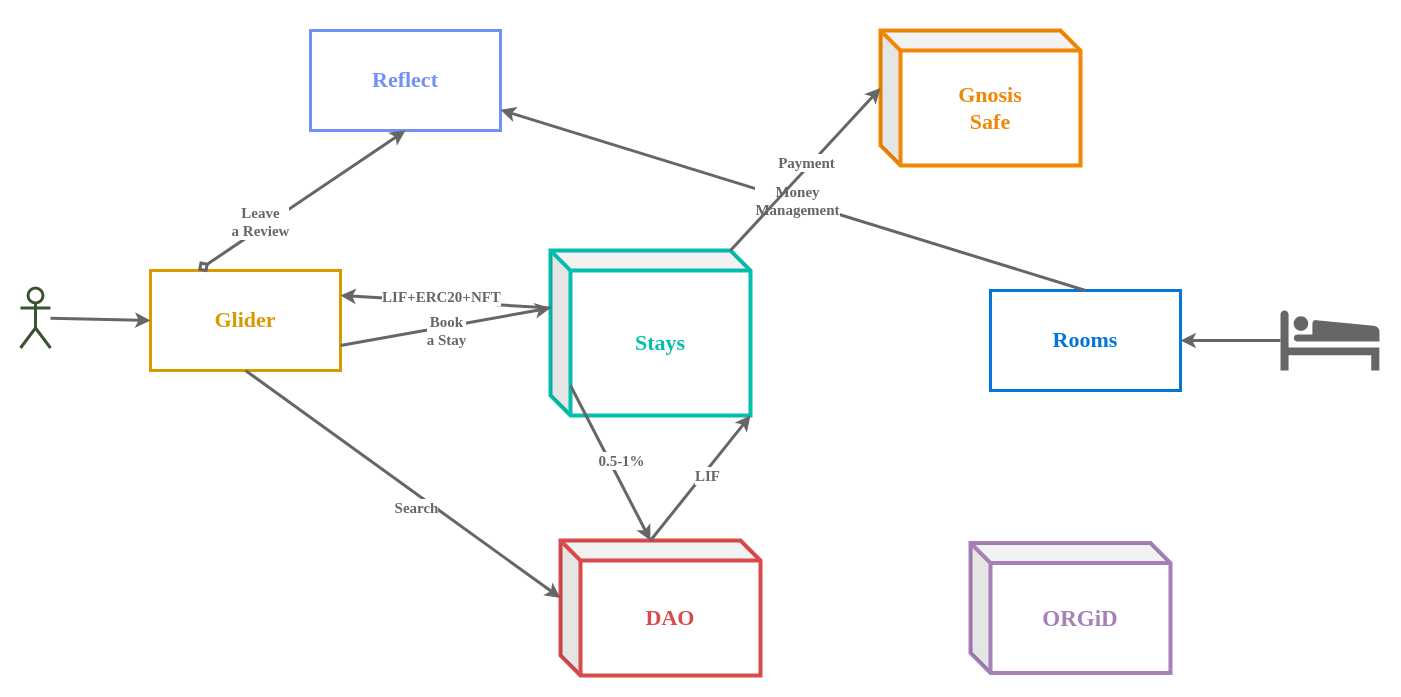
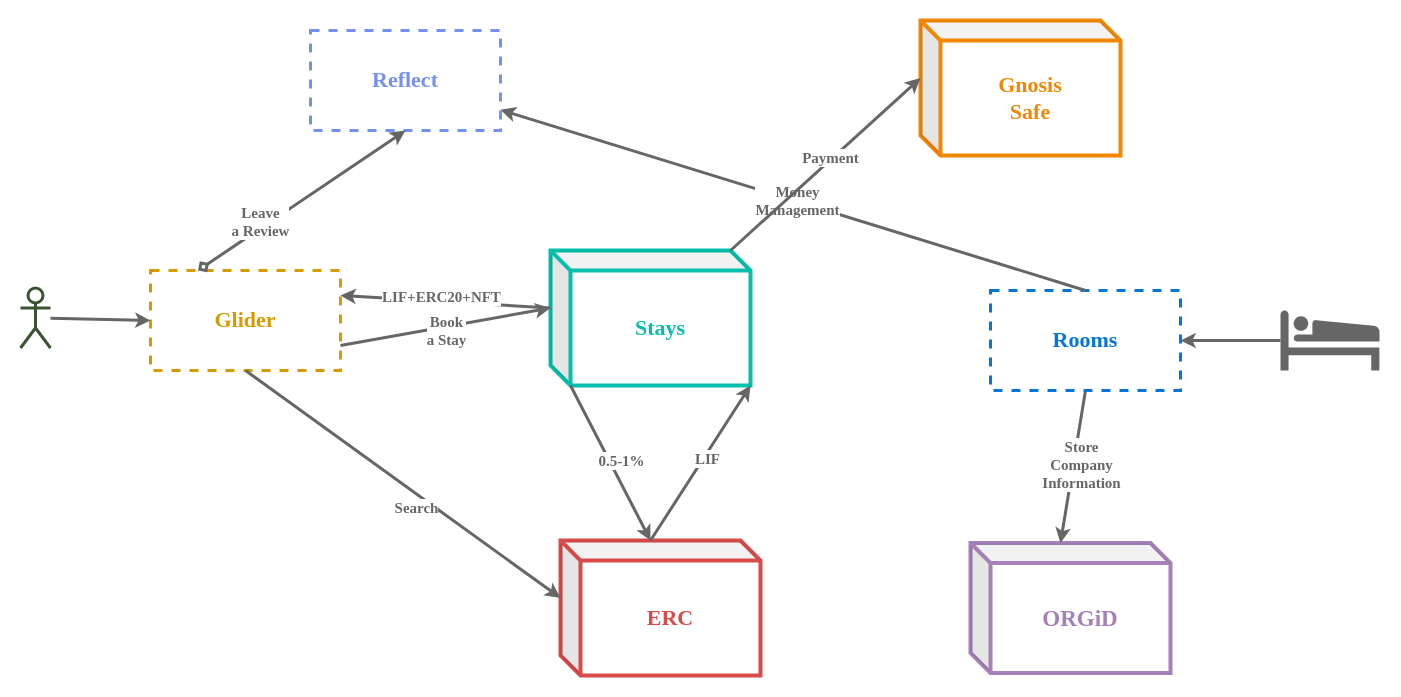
node "Reflect": style solid -> dashed
node "Gnosis Safe": moved (981, 98) -> (1021, 88)
node "Glider": style solid -> dashed
node "Stays": size 200x165 -> 200x135
node "Rooms": style solid -> dashed
edge "Rooms" -> "ORGiD": added, label "Store Company Information"
node "DAO": label "DAO" -> "ERC"
